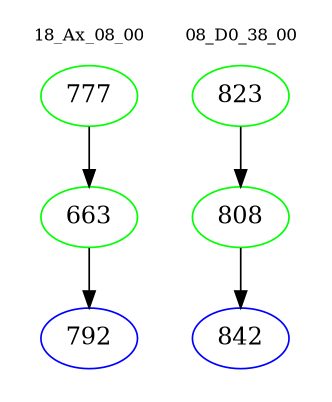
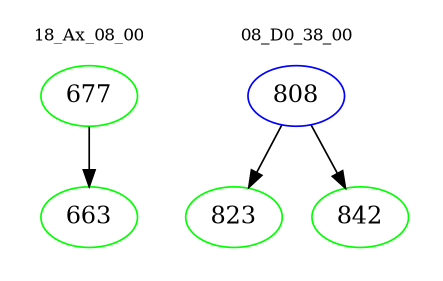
node "777": label "777" -> "677"
edge "823" -> "808": reversed
node "808": color green -> blue
node "792": removed
node "842": color blue -> green
